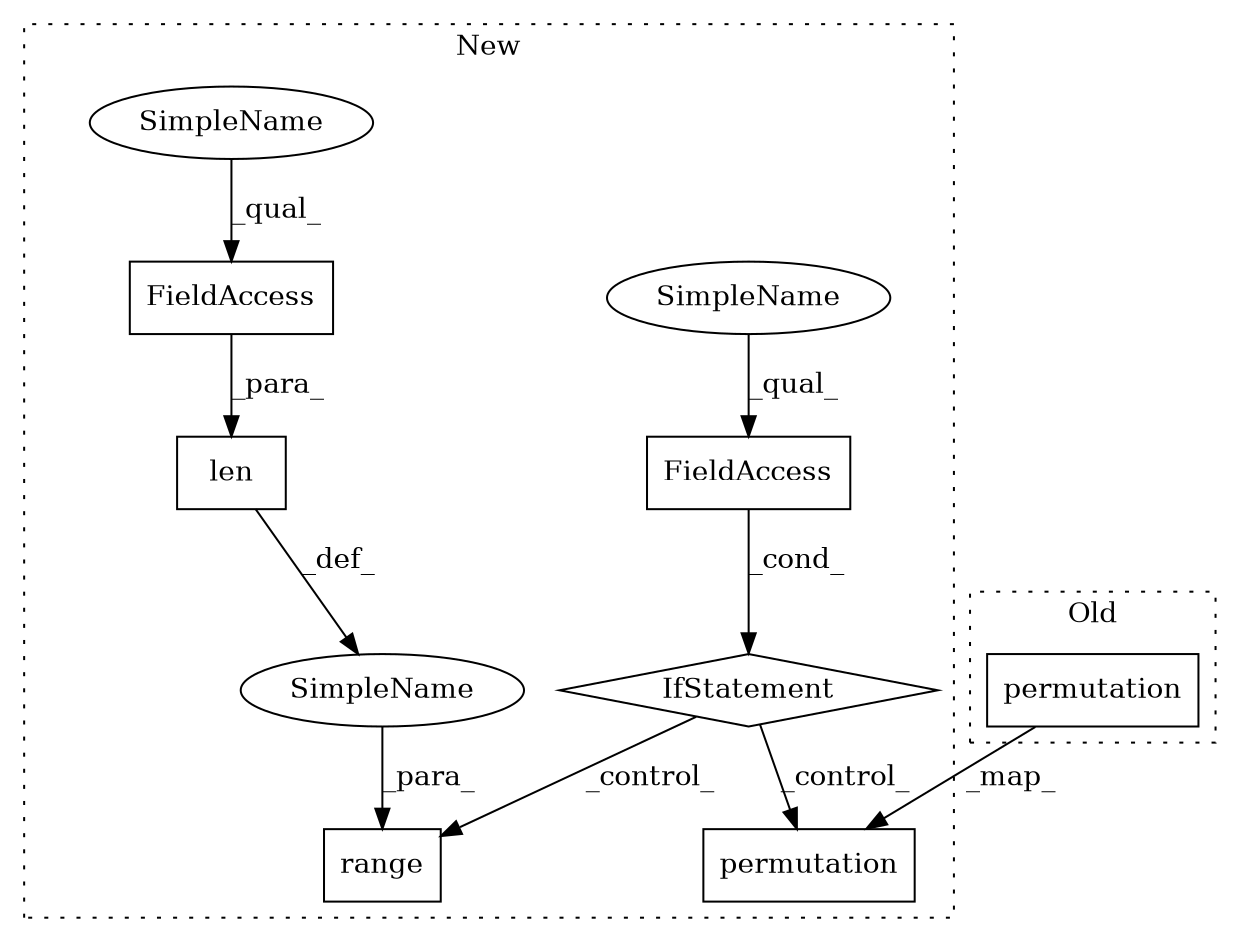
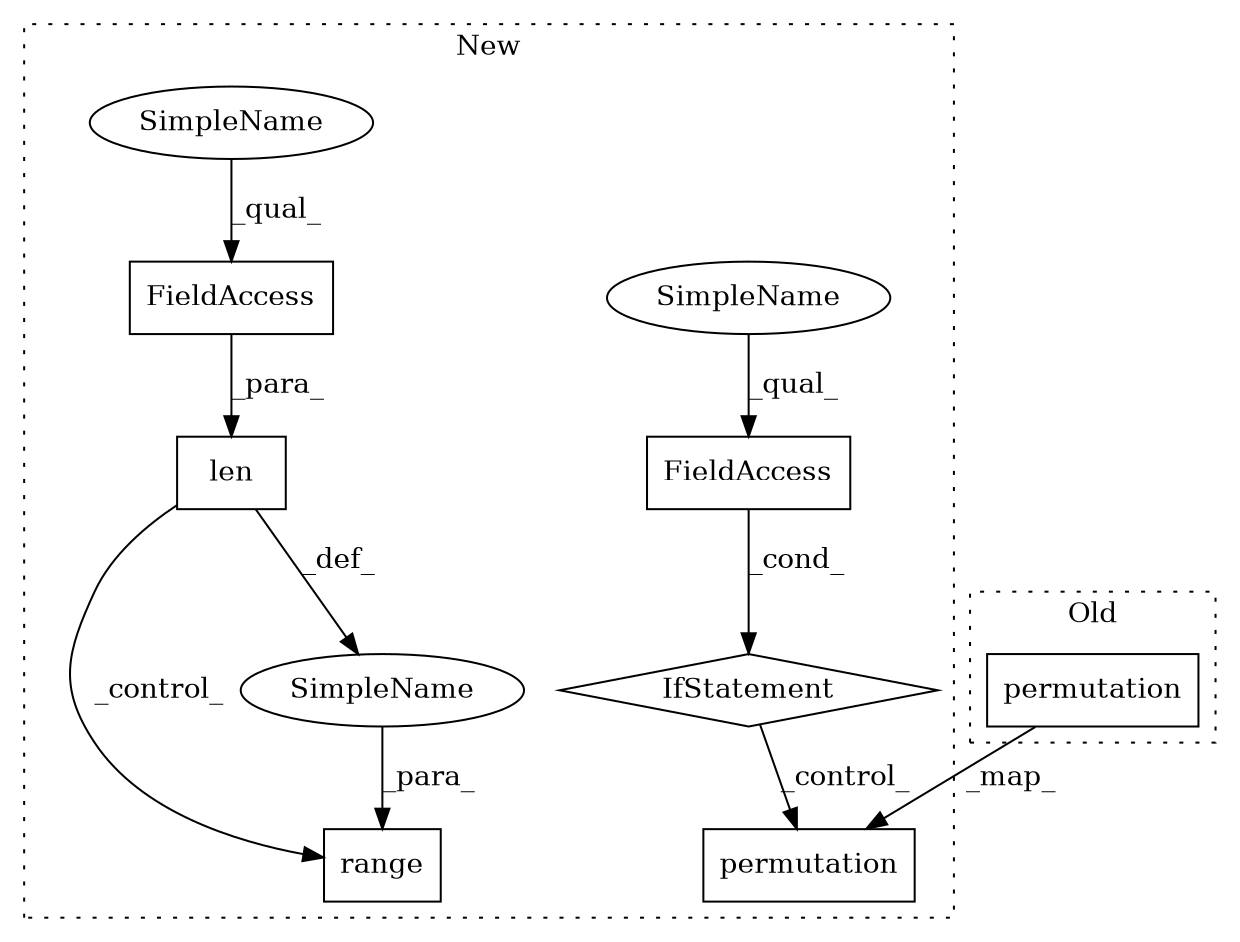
edge "IfStatement" -> "range": now "len" -> "range"
